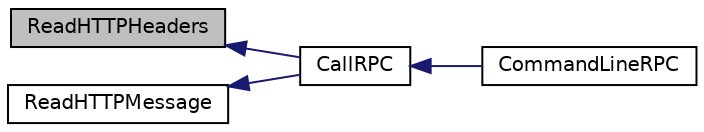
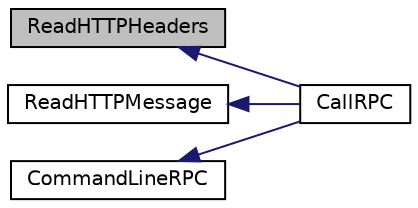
edge "CommandLineRPC" -> "CallRPC": reversed
